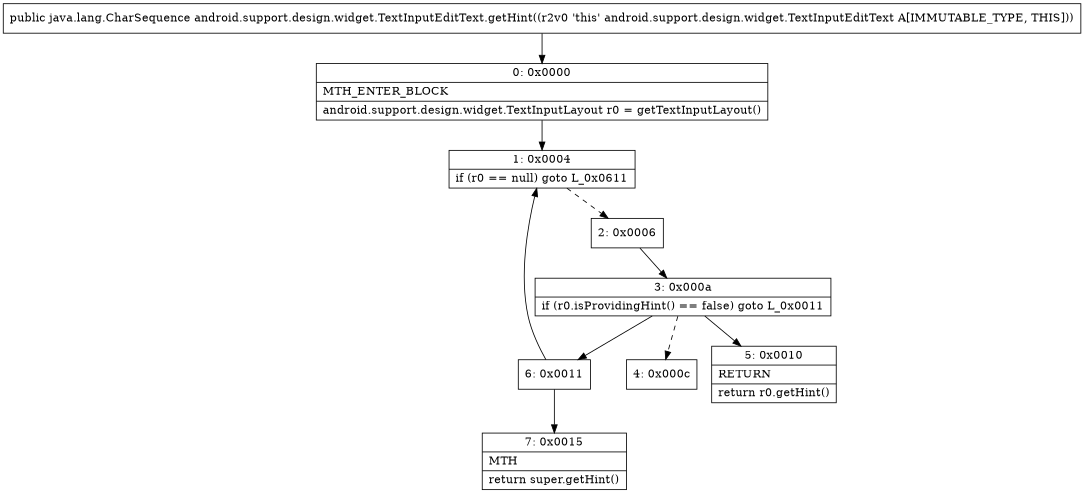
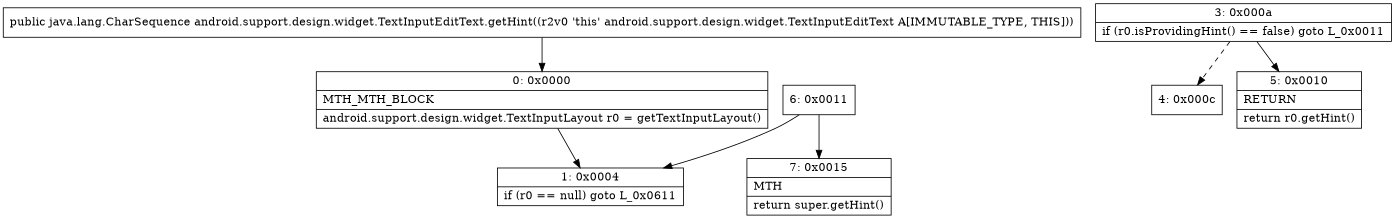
node "0: 0x0000": text "MTH_ENTER_BLOCK" -> "MTH_MTH_BLOCK"
node "2: 0x0006": removed
edge "3: 0x000a" -> "6: 0x0011": removed
